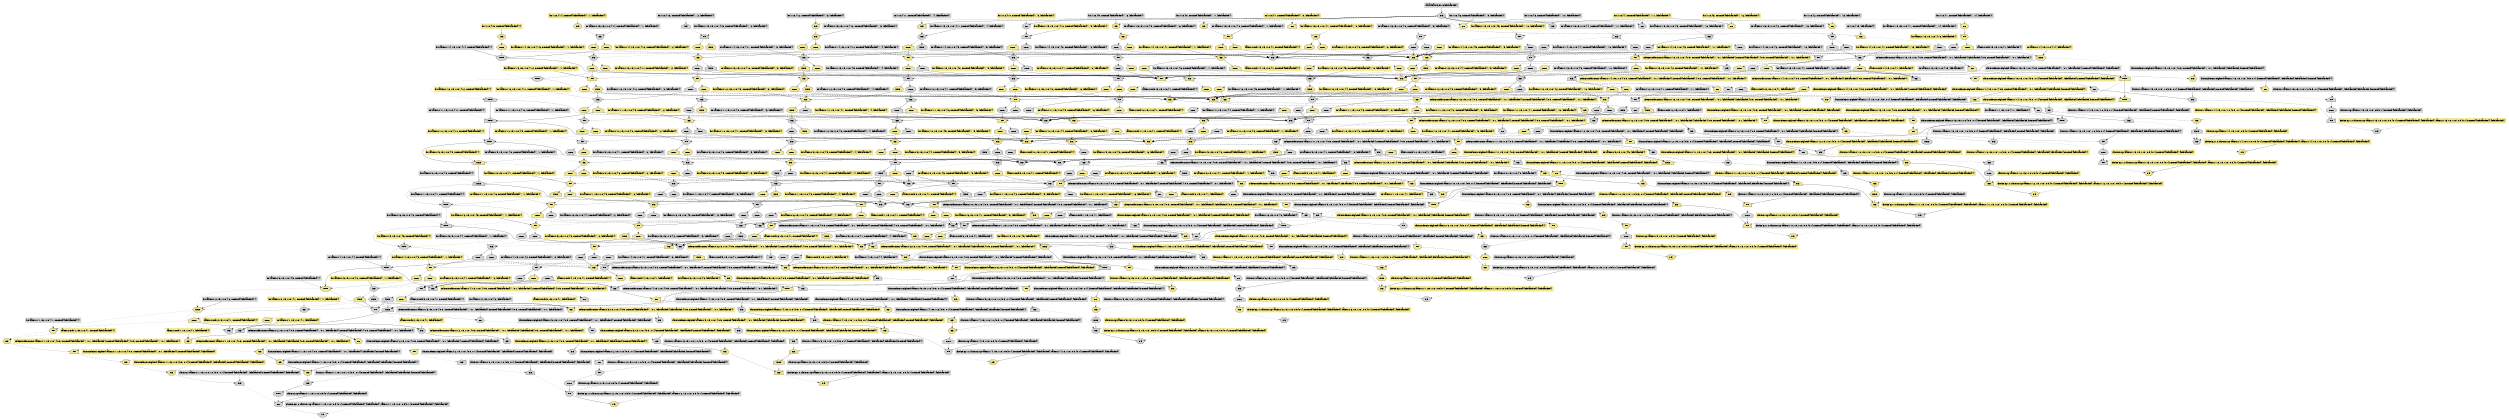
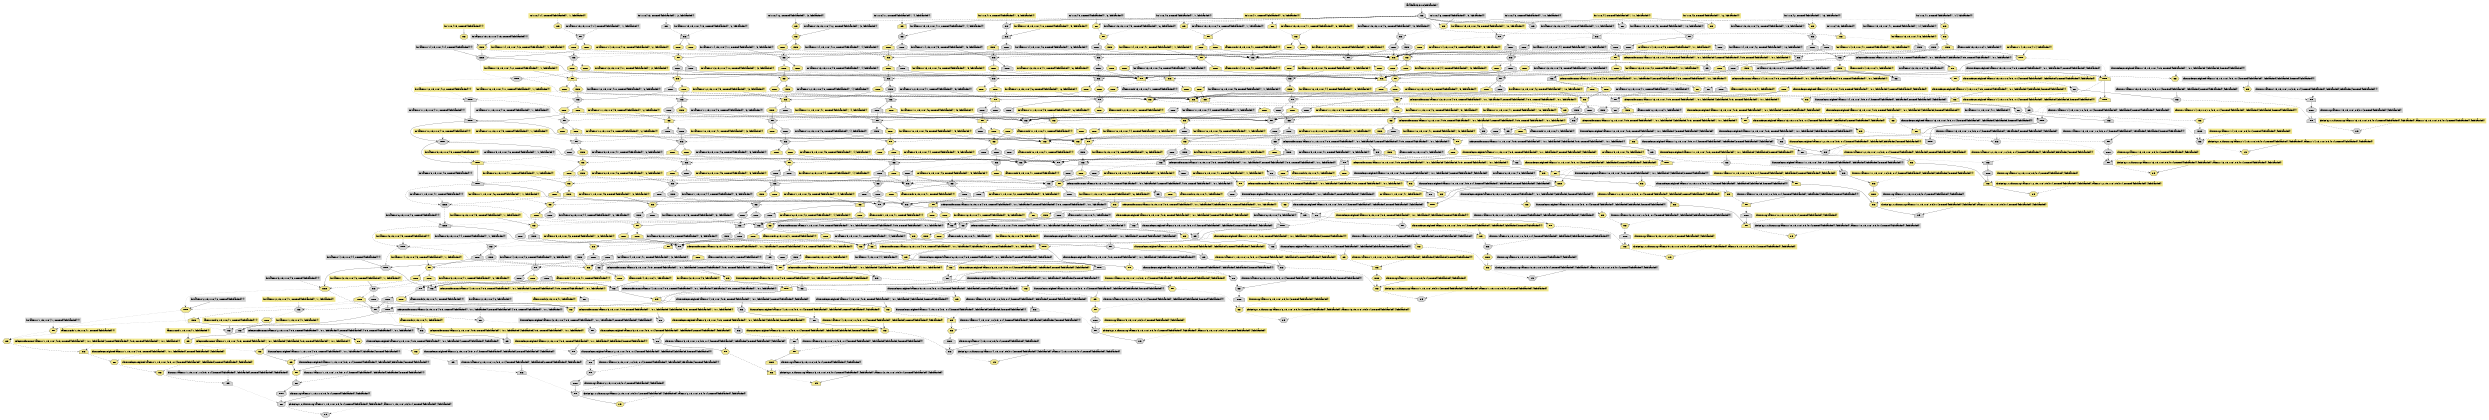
node "bn(take_wr(15,1-9,1-18),[(15, none_of([left-handed]))])": added
node "take_wr_nth(11,1-9,1-18,[(1, left-handed)])": added
